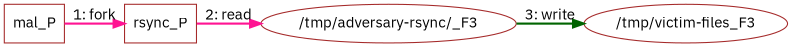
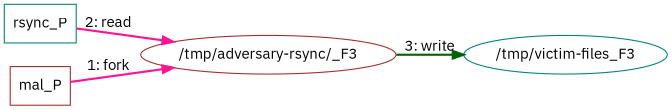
edge "mal_P" -> "rsync_P": now "mal_P" -> "/tmp/adversary-rsync/_F3"
node "rsync_P": color brown -> teal
node "/tmp/victim-files_F3": color brown -> teal
